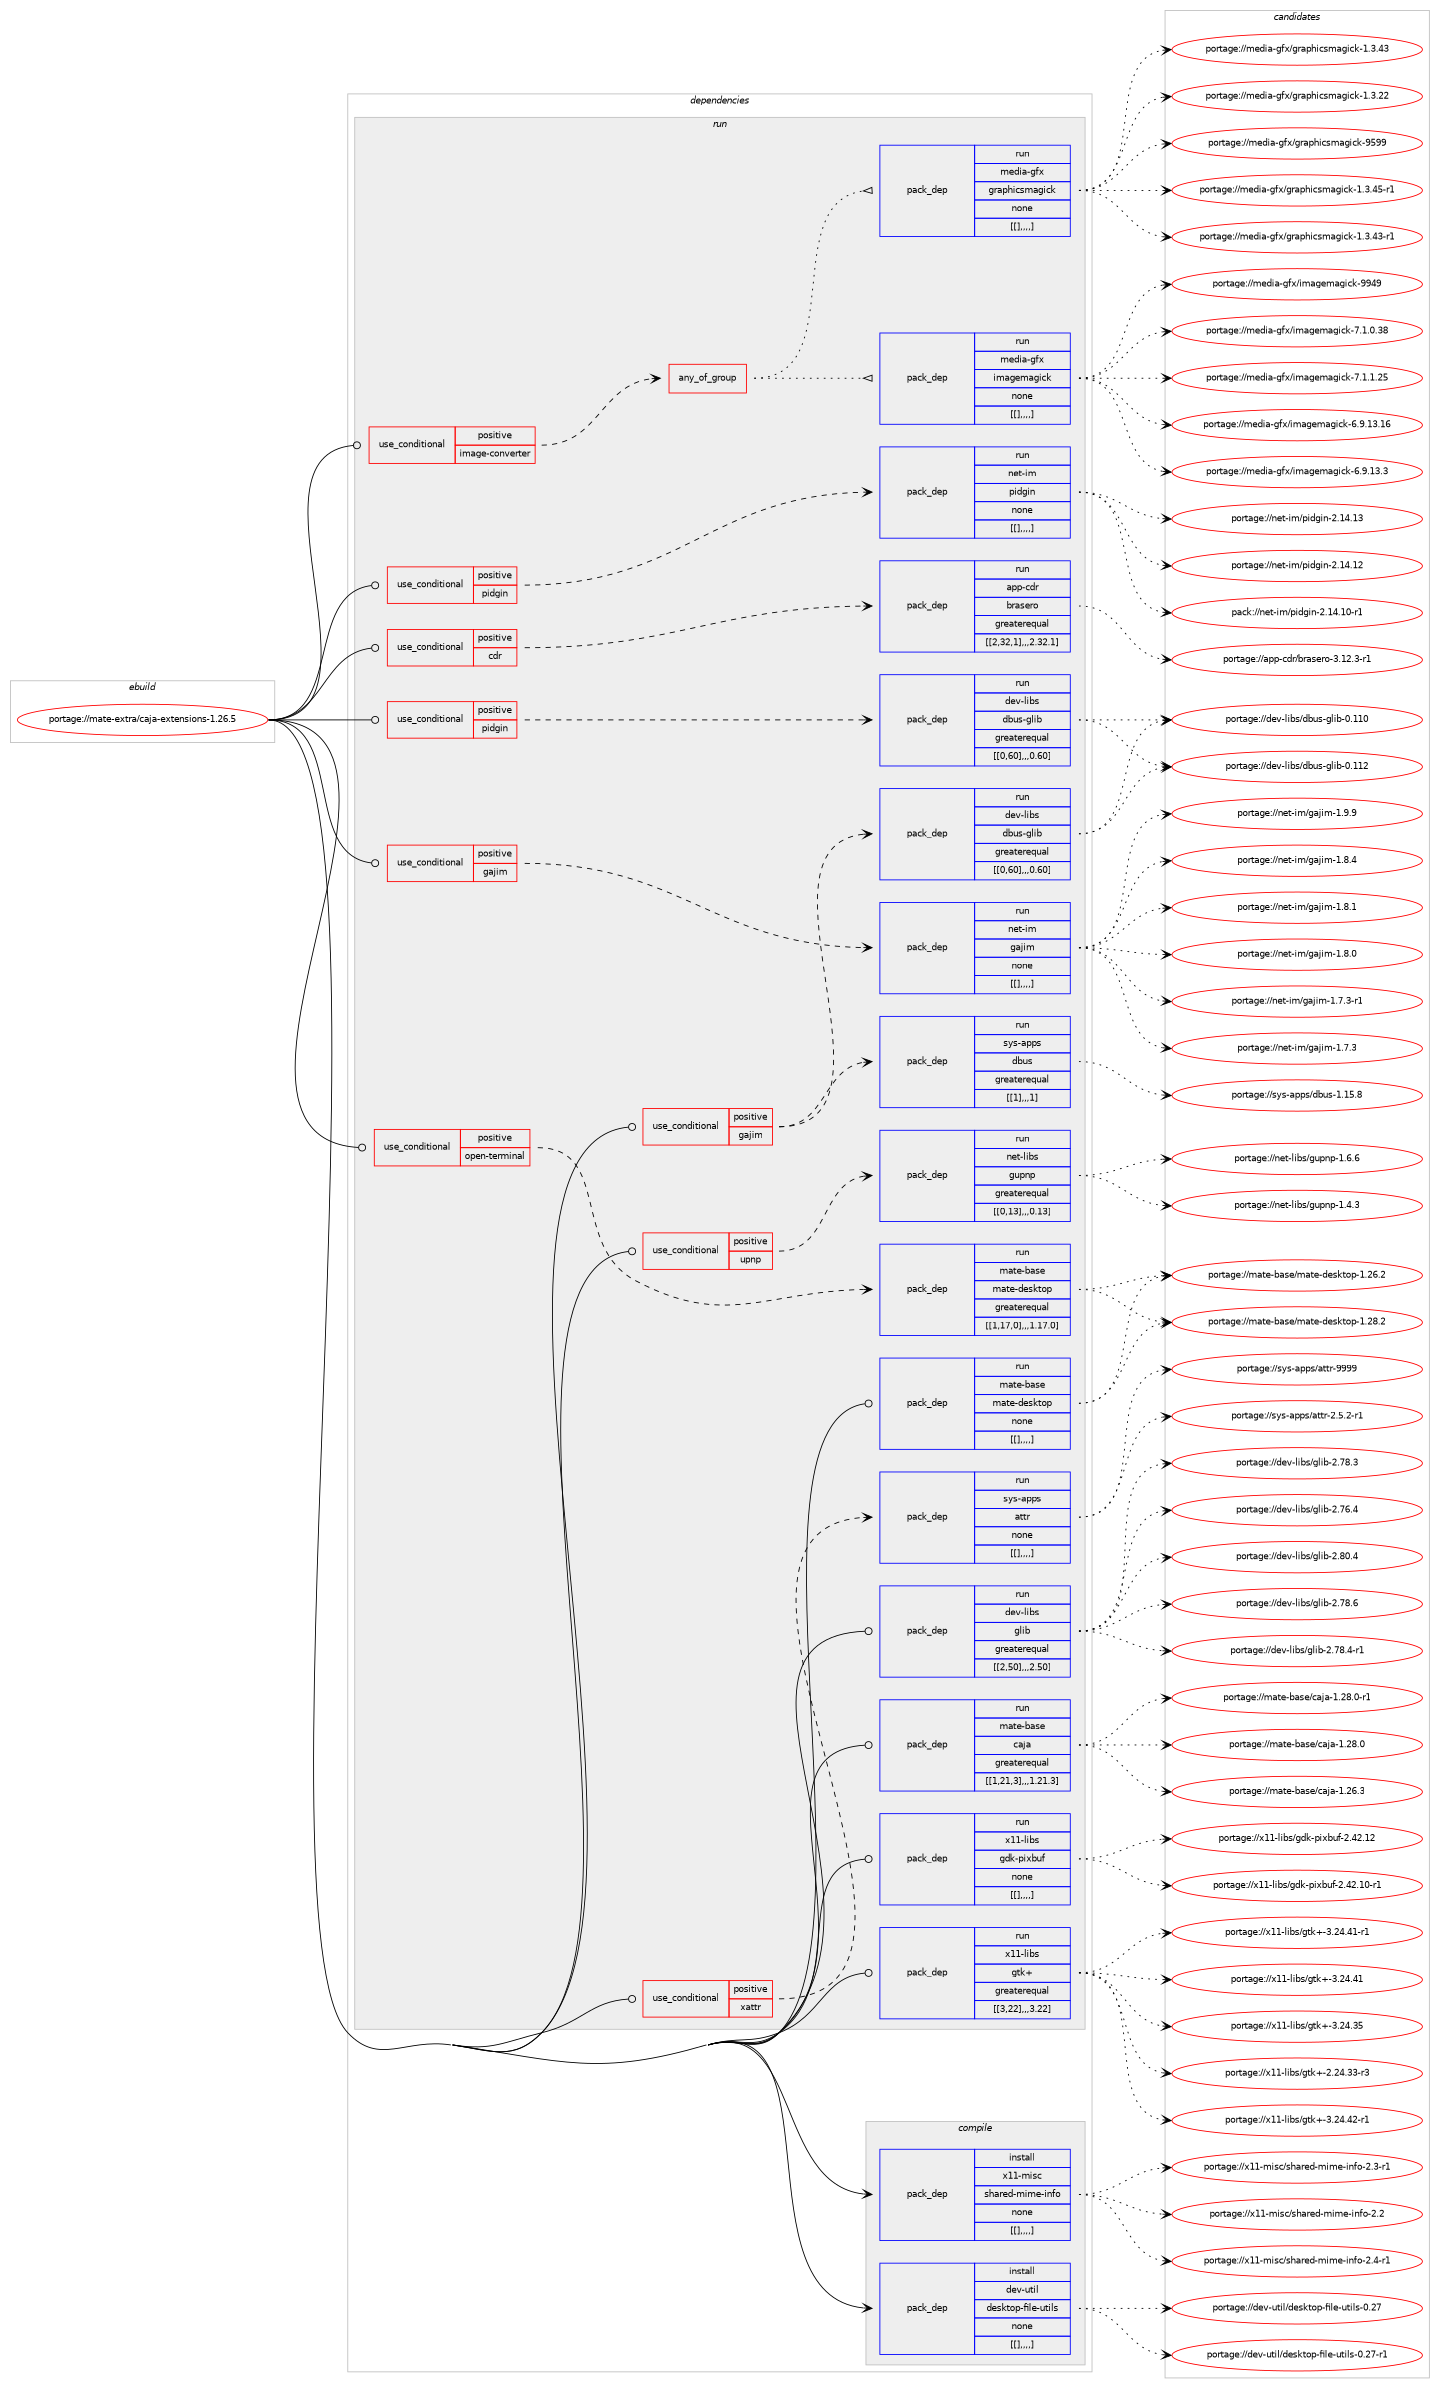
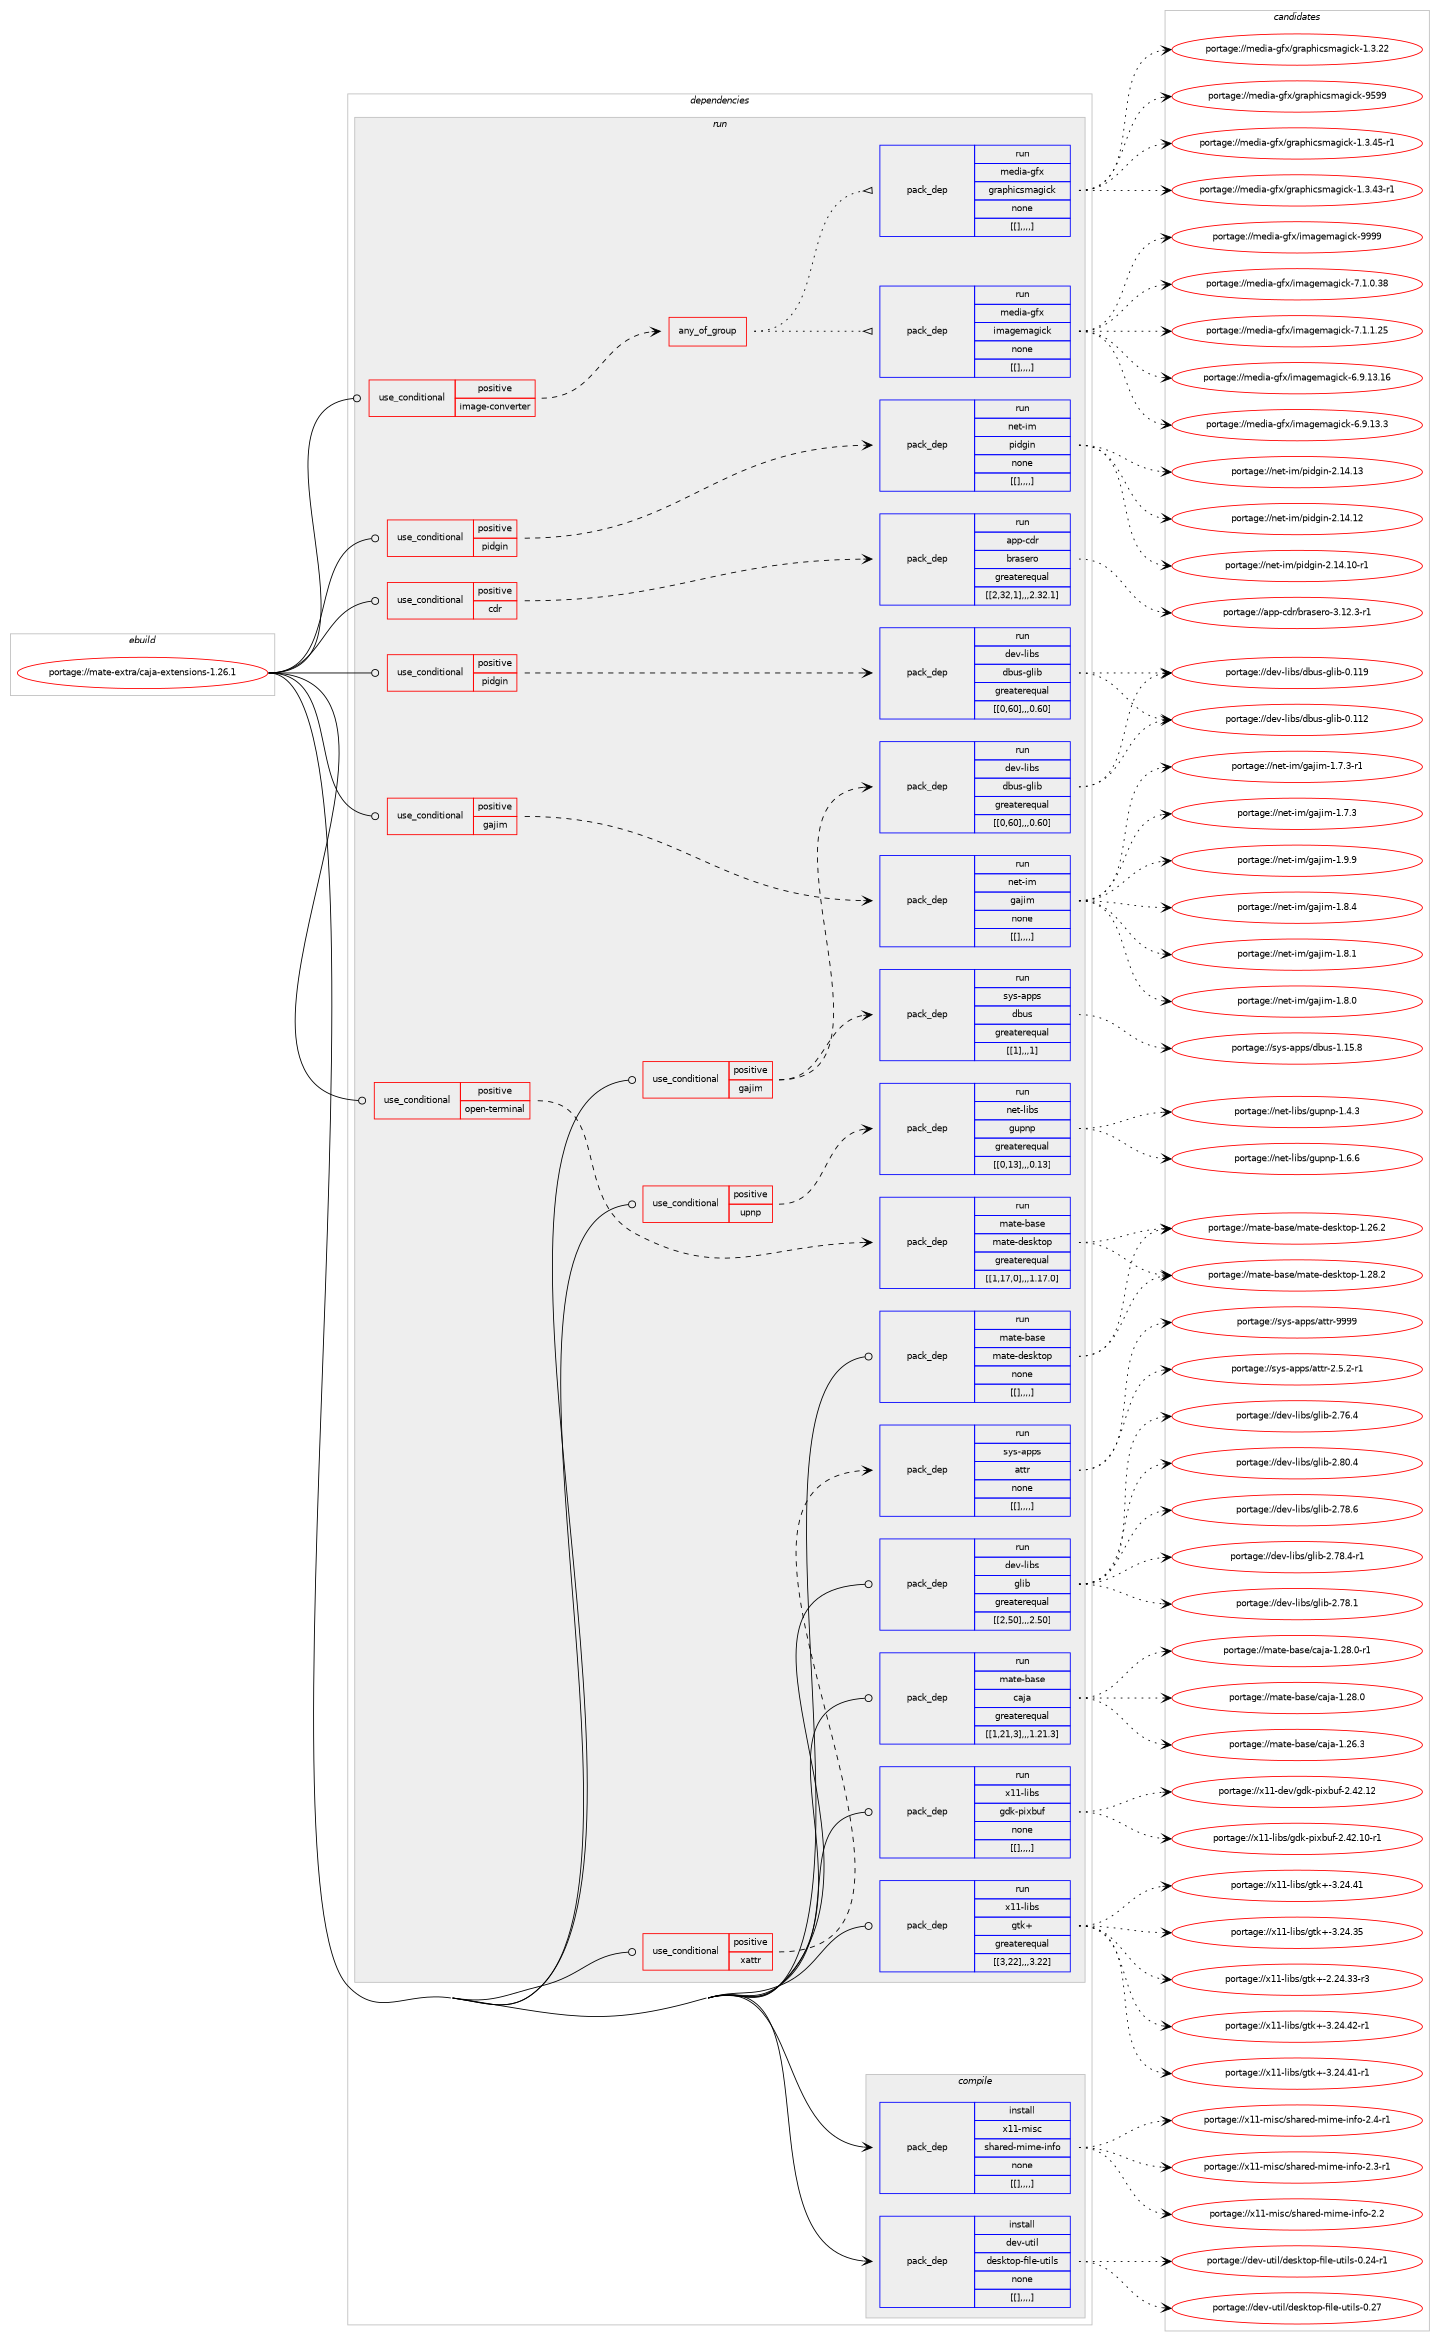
node "portage://media-gfx/graphicsmagick-1.3.43": removed
node "portage://media-gfx/imagemagick-9949": label "portage://media-gfx/imagemagick-9949" -> "portage://media-gfx/imagemagick-9999"
node "pack://net-im/pidgin-2.14.10-r1": label "pack://net-im/pidgin-2.14.10-r1" -> "portage://net-im/pidgin-2.14.10-r1"
node "portage://mate-extra/caja-extensions-1.26.5": label "portage://mate-extra/caja-extensions-1.26.5" -> "portage://mate-extra/caja-extensions-1.26.1"
node "portage://dev-libs/dbus-glib-0.110": label "portage://dev-libs/dbus-glib-0.110" -> "portage://dev-libs/dbus-glib-0.119"
node "portage://dev-libs/glib-2.78.3": label "portage://dev-libs/glib-2.78.3" -> "portage://dev-libs/glib-2.78.1"
node "portage://x11-libs/gdk-pixbuf-2.42.12": label "portage://x11-libs/gdk-pixbuf-2.42.12" -> "portage://x11-dev/gdk-pixbuf-2.42.12"
node "portage://dev-util/desktop-file-utils-0.27-r1": label "portage://dev-util/desktop-file-utils-0.27-r1" -> "portage://dev-util/desktop-file-utils-0.24-r1"
